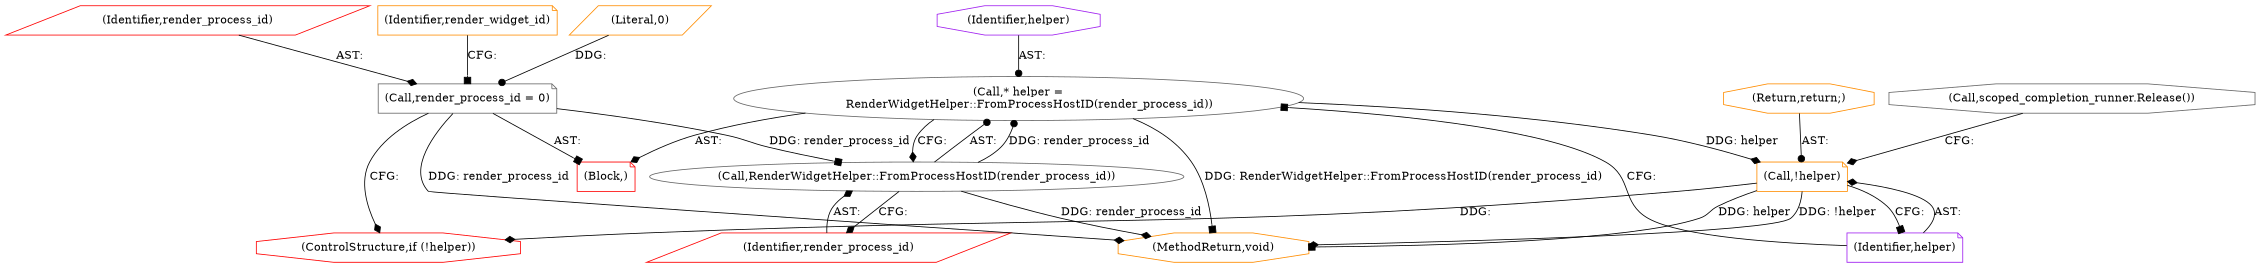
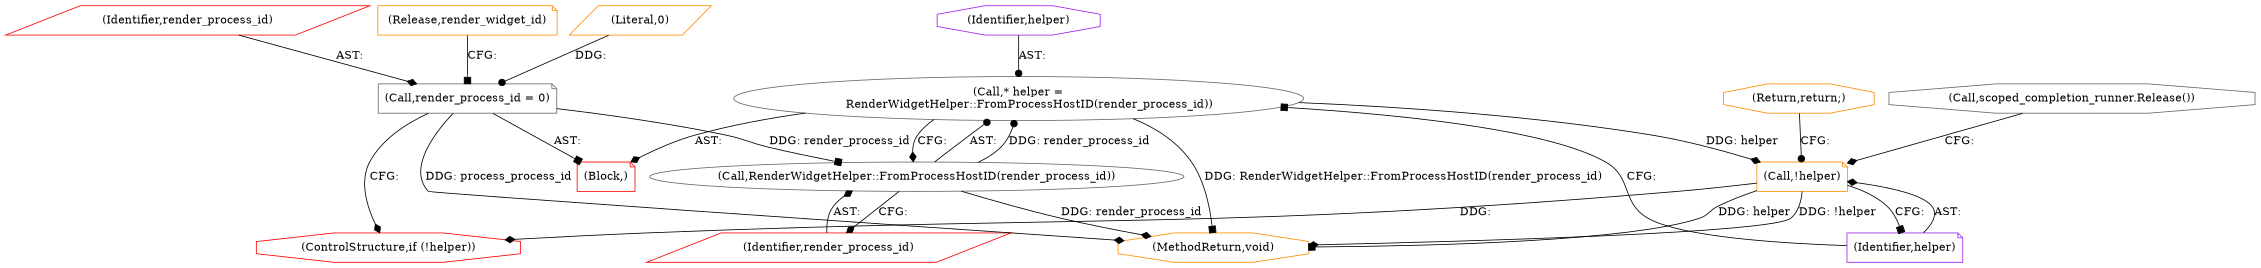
node "(Identifier,render_widget_id)": label "(Identifier,render_widget_id)" -> "(Release,render_widget_id)"
edge "(Return,return;)" -> "(Call,!helper)": label "AST: " -> "CFG: "
edge "(Call,render_process_id = 0)" -> "(MethodReturn,void)": label "DDG: render_process_id" -> "DDG: process_process_id"
